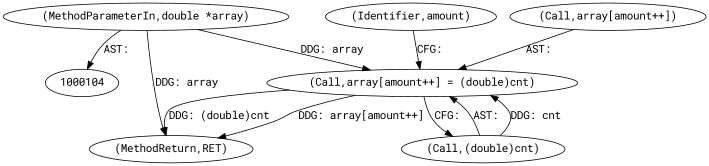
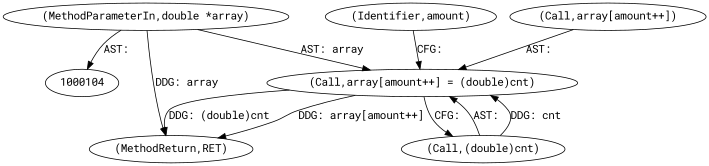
edge "(MethodParameterIn,double *array)" -> "(Call,array[amount++] = (double)cnt)": label "DDG: array" -> "AST: array"
